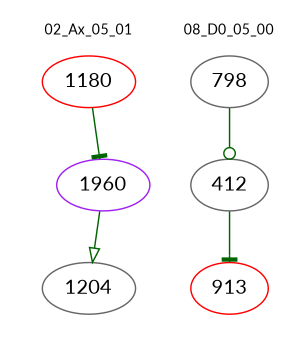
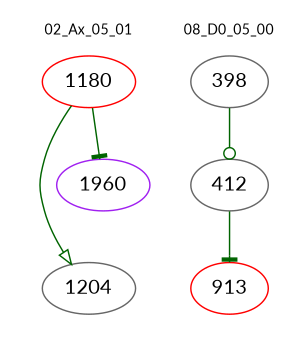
node "798": label "798" -> "398"
edge "1960" -> "1204": now "1180" -> "1204"
